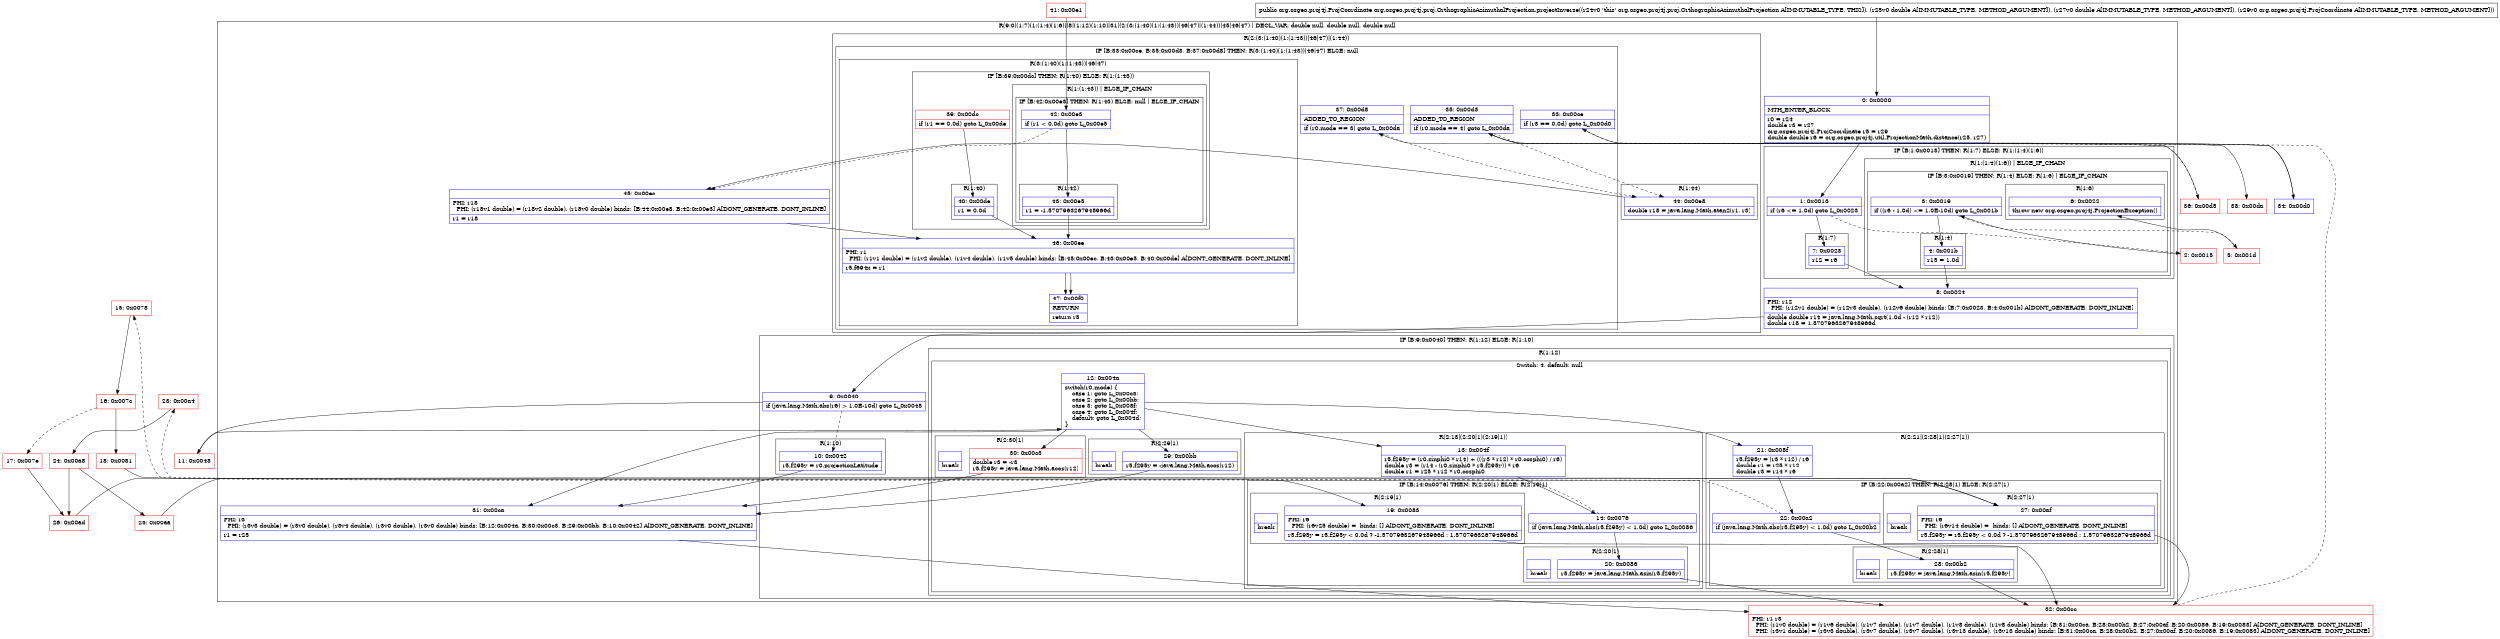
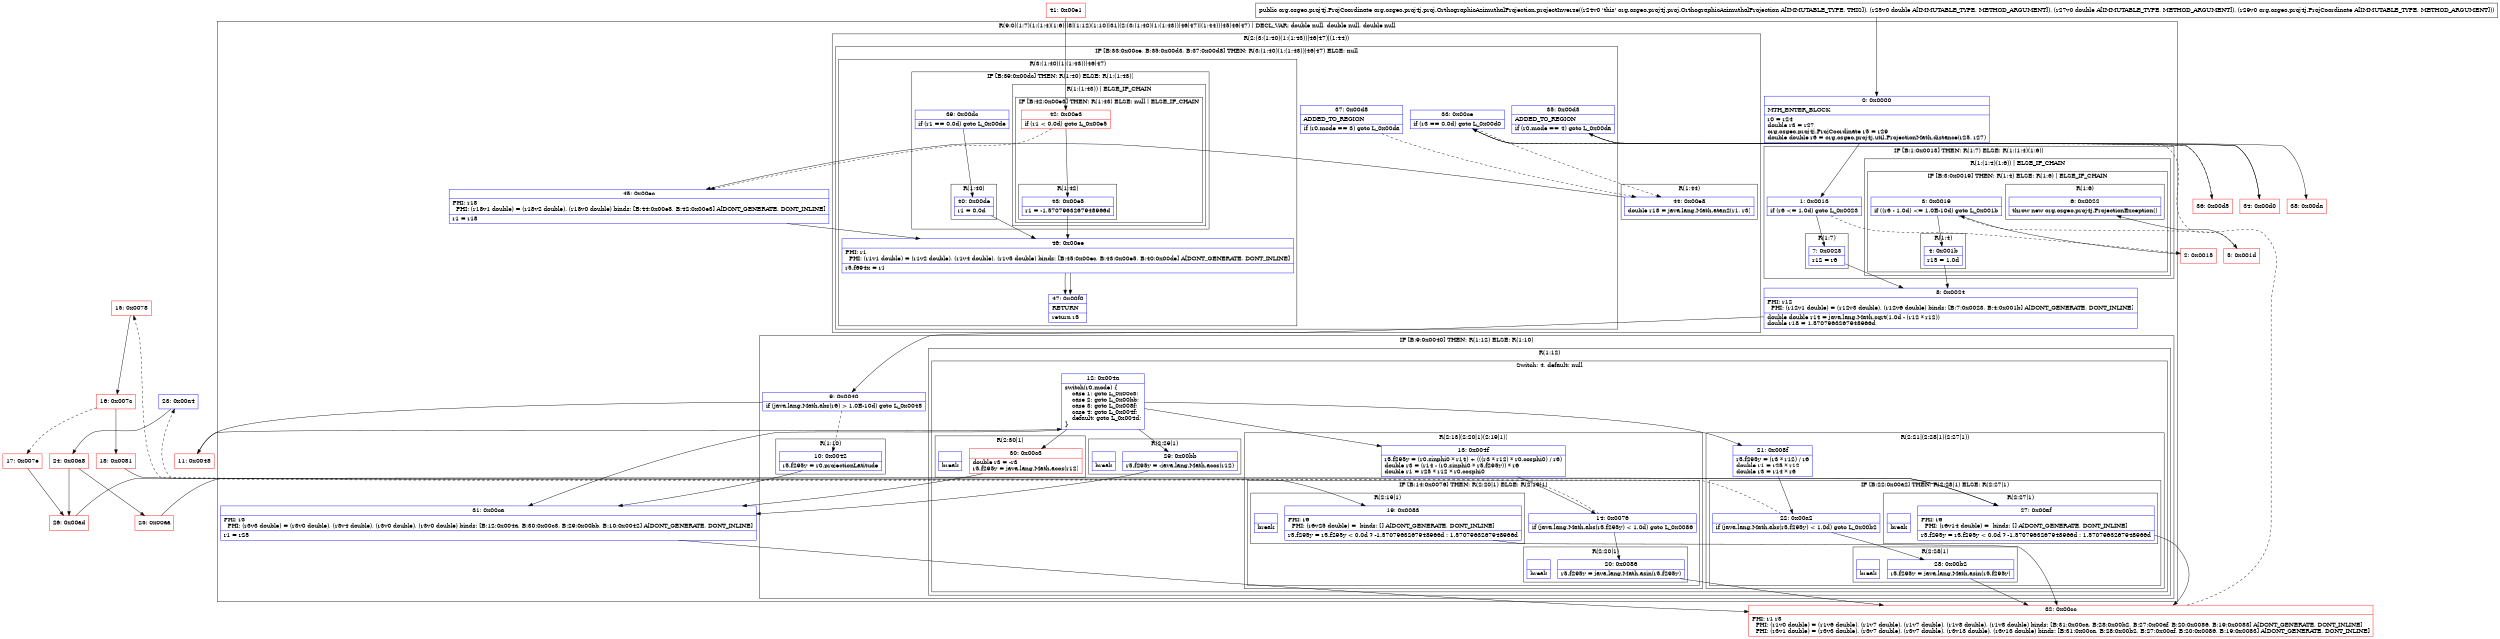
node "39: 0x00dc": color red -> blue
node "42: 0x00e3": color blue -> red
edge "36: 0x00d5" -> "37: 0x00d8": now "36: 0x00d5" -> "33: 0x00ce"
edge "35: 0x00d3" -> "44: 0x00e8": now "33: 0x00ce" -> "44: 0x00e8"
node "34: 0x00d0": color blue -> red
node "23: 0x00a4": color red -> blue
